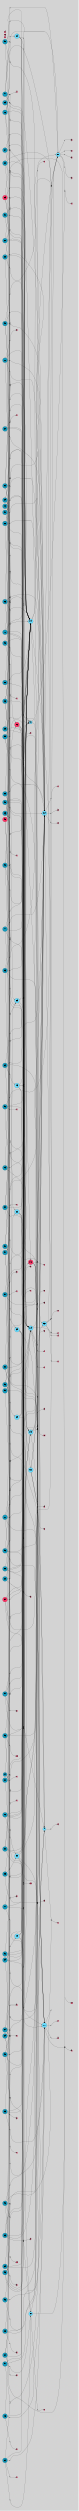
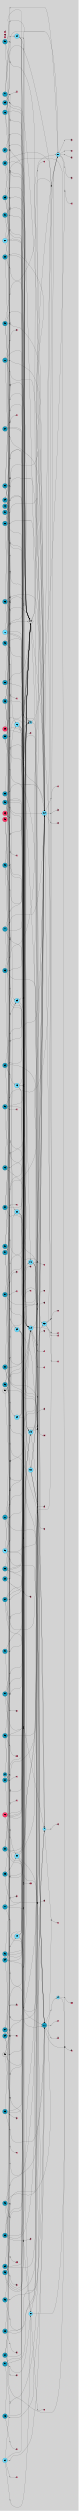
node "T859": fillcolor #ff3366 -> #1199bb
node "T812": fillcolor #1199bb -> #66ddff
node "T194": fillcolor #66ddff -> #cccccc
node "T718": fillcolor #1199bb -> #66ddff
node "T767": fillcolor #ff3366 -> #66ddff
node "T805": fillcolor #1199bb -> #ff3366
node "T855": fillcolor #1199bb -> #ff3366
node "T413": fillcolor #ff3366 -> #66ddff
node "T924": fillcolor #1199bb -> #cccccc
node "T915": fillcolor #1199bb -> #66ddff
node "T804": fillcolor #ff3366 -> #1199bb
node "T901": added
node "T778": fillcolor #1199bb -> #ff3366
node "T9": added
node "T111": fillcolor #66ddff -> #1199bb
node "T902": fillcolor #1199bb -> #cccccc
node "T834": fillcolor #1199bb -> #66ddff
